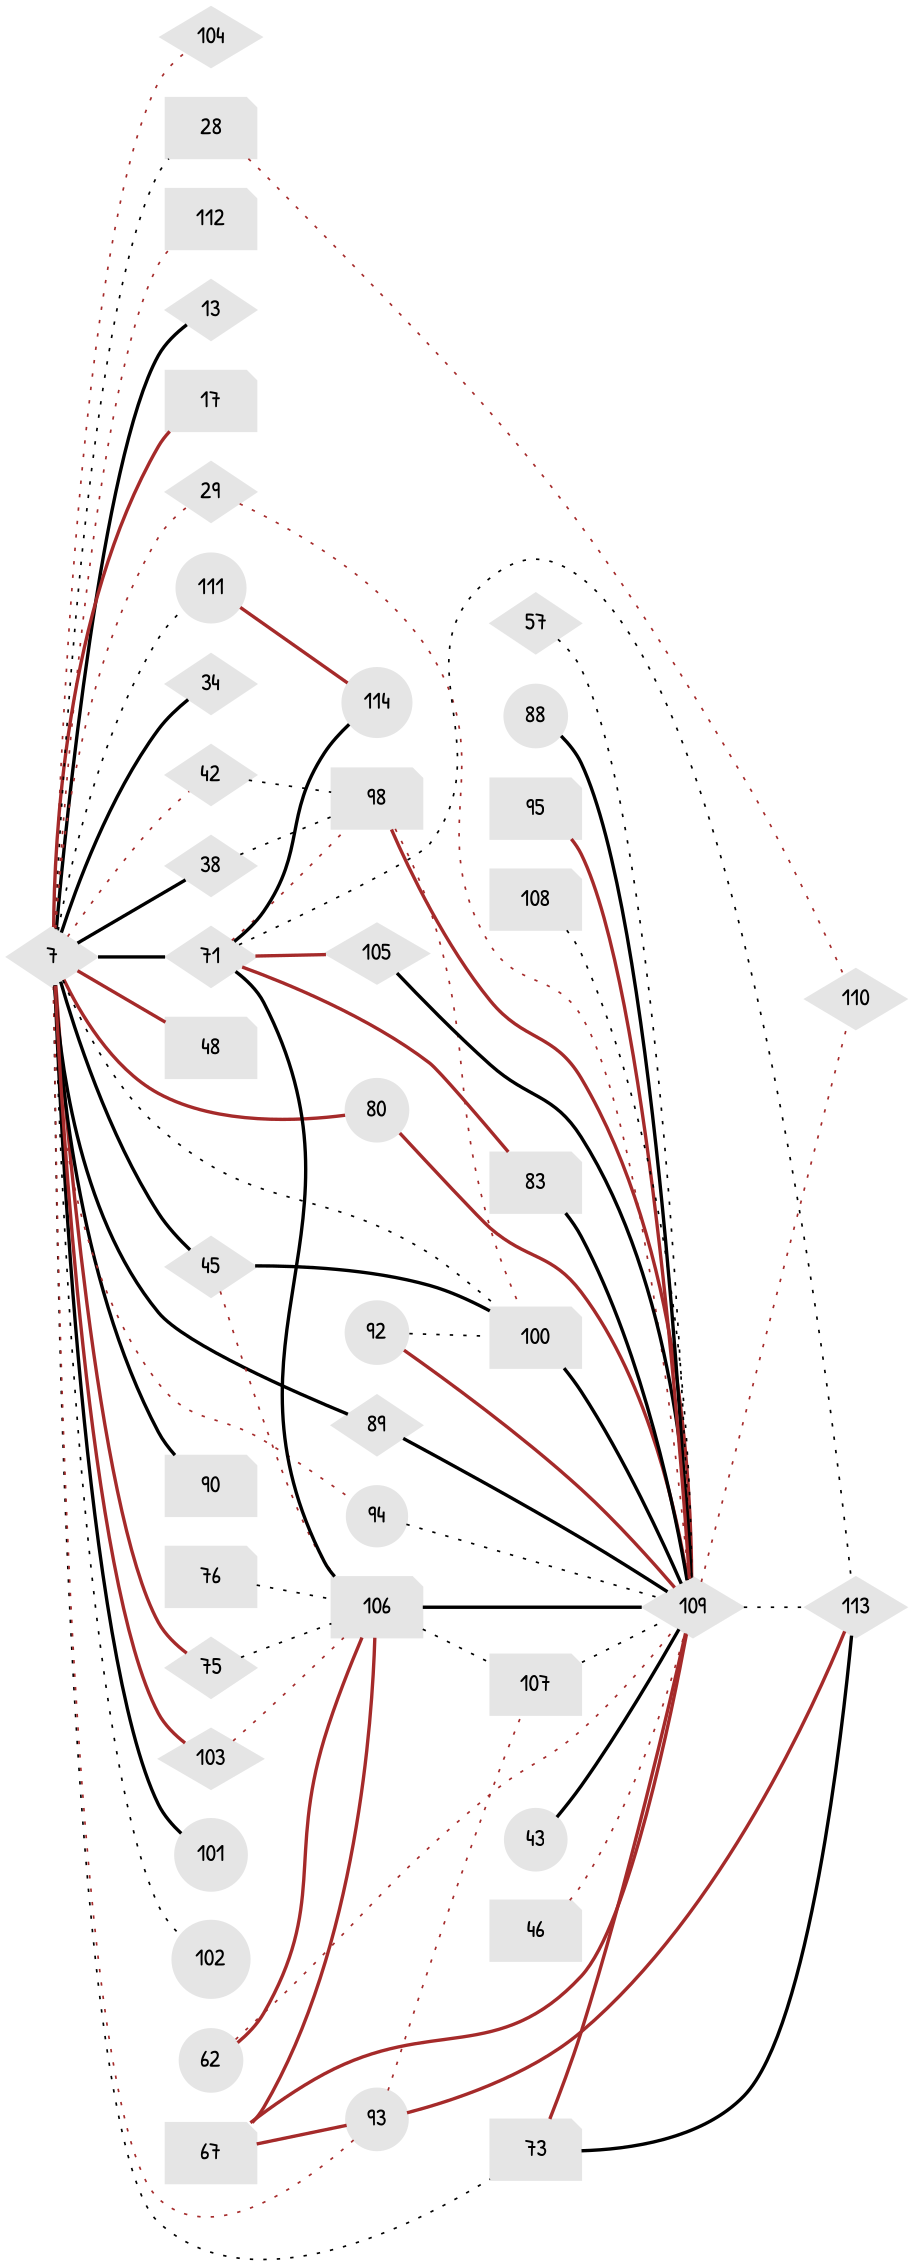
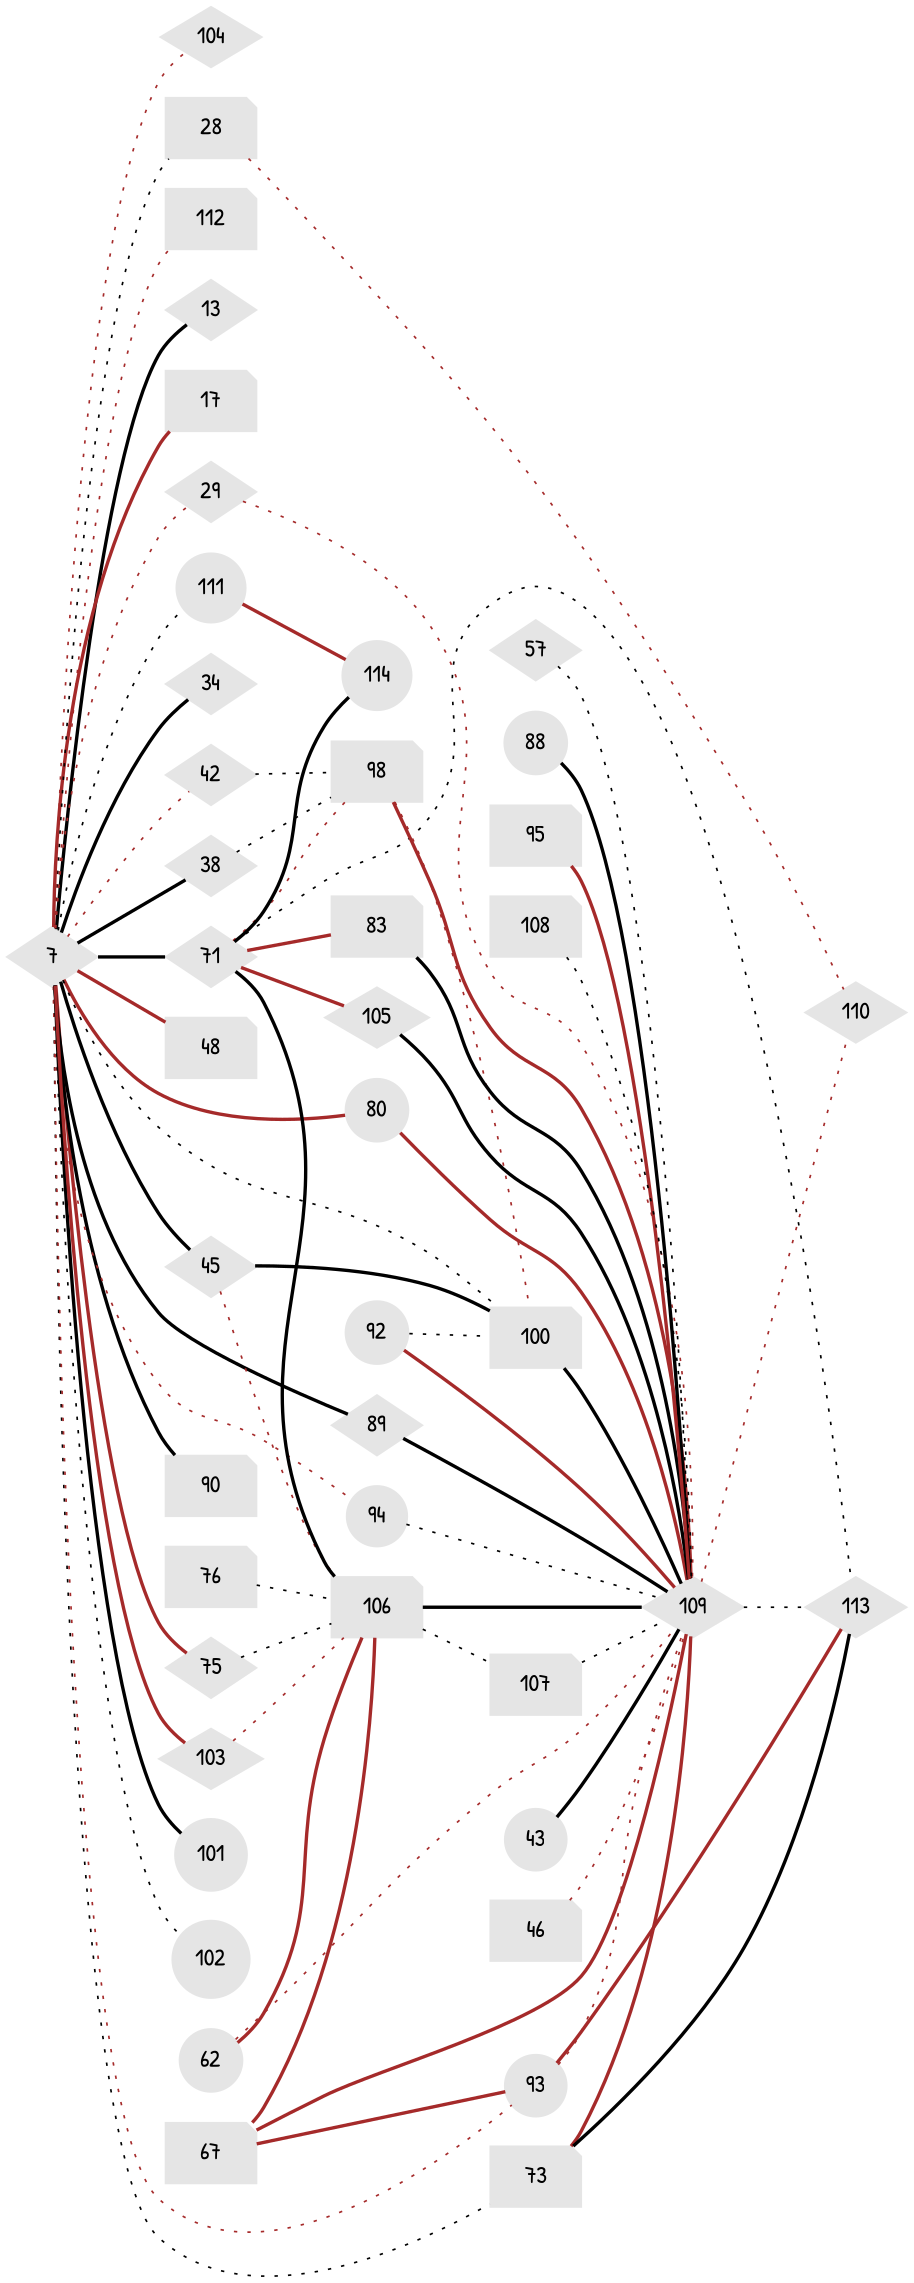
edge "107" -- "93": now "109" -- "93"
